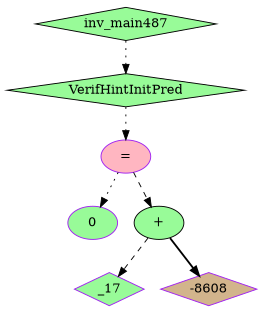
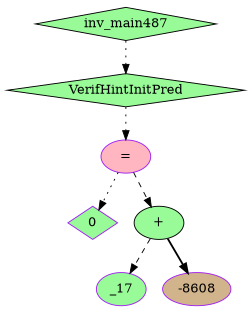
node "0": shape ellipse -> diamond
node "_17": shape diamond -> ellipse
node "-8608": shape diamond -> ellipse
